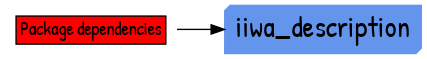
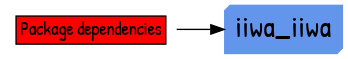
node "iiwa_description": label "iiwa_description" -> "iiwa_iiwa"
